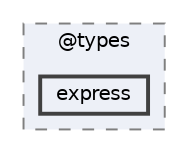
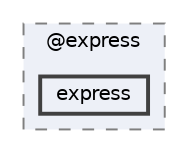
cluster "@types": label "@types" -> "@express"
